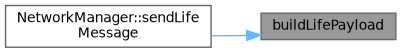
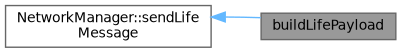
edge "NetworkManager::sendLife Message" -> "buildLifePayload": reversed
